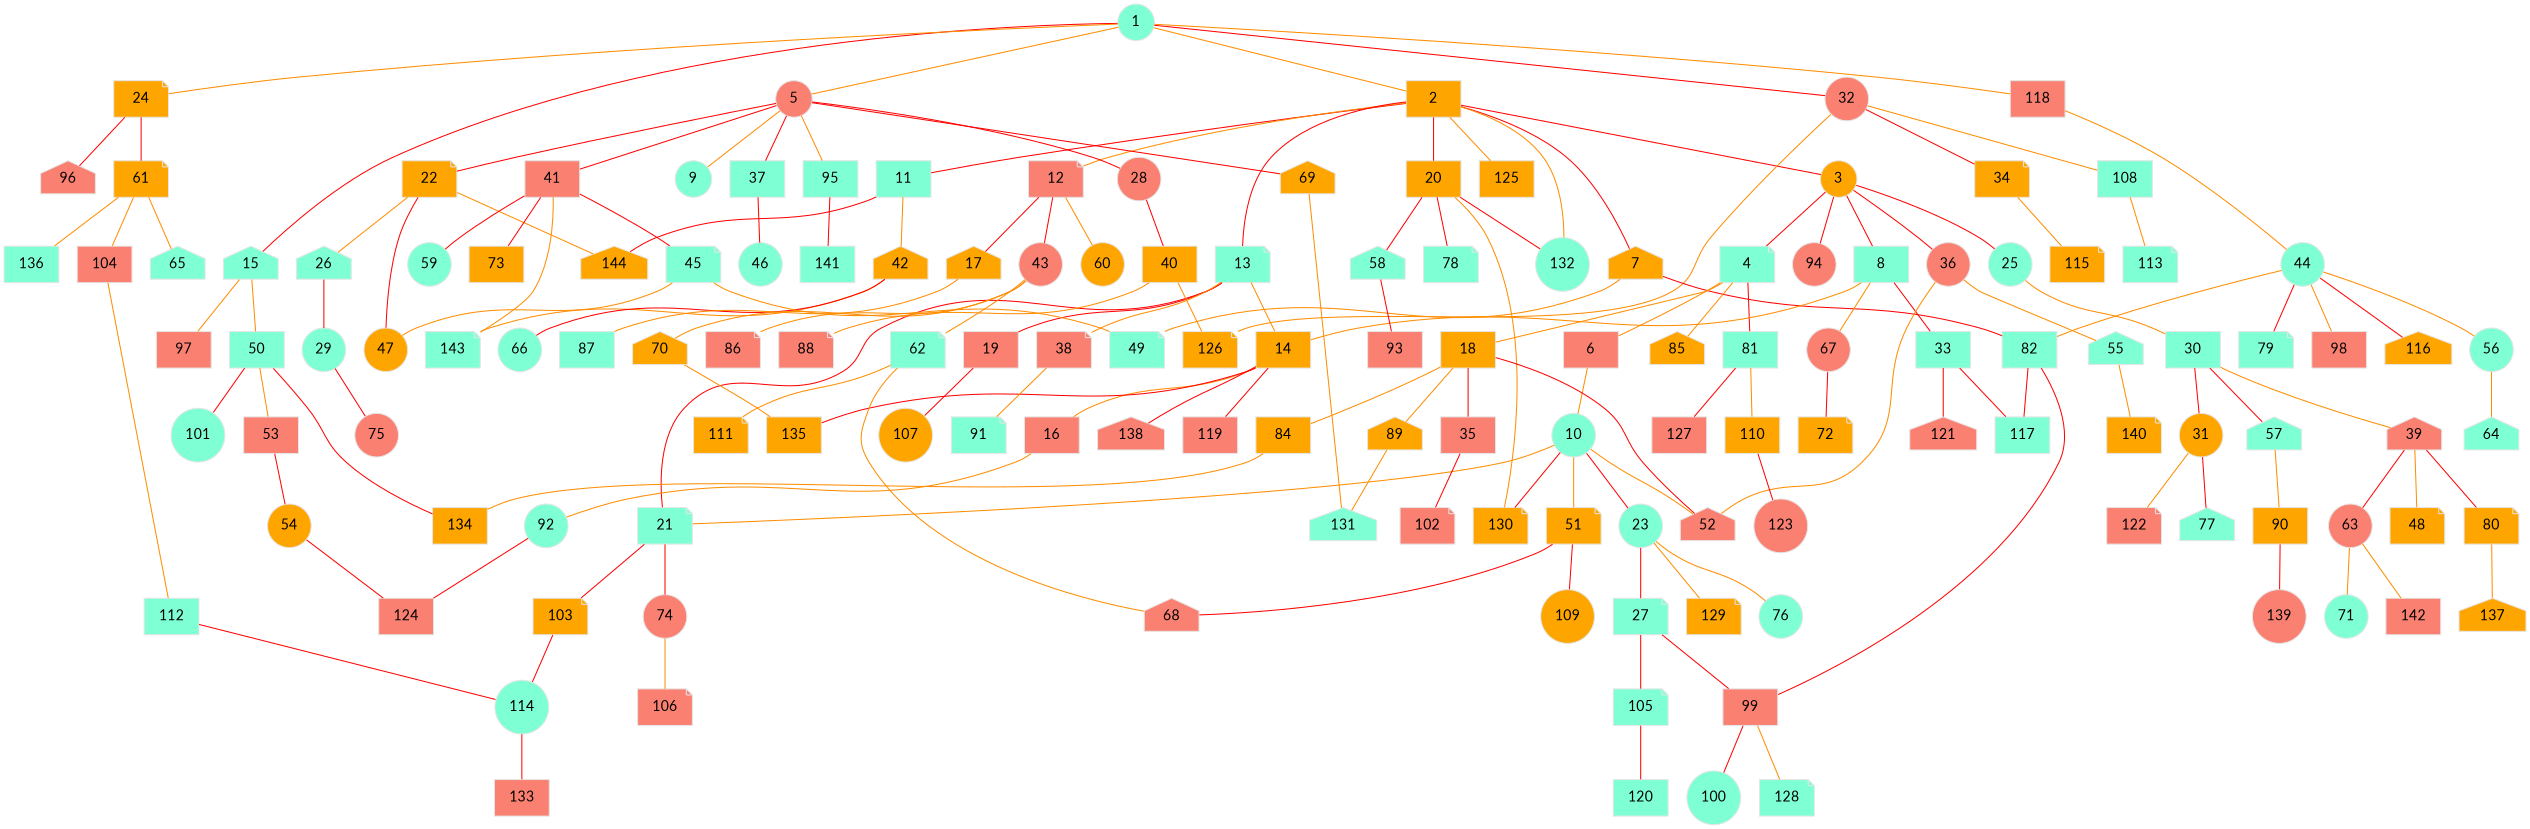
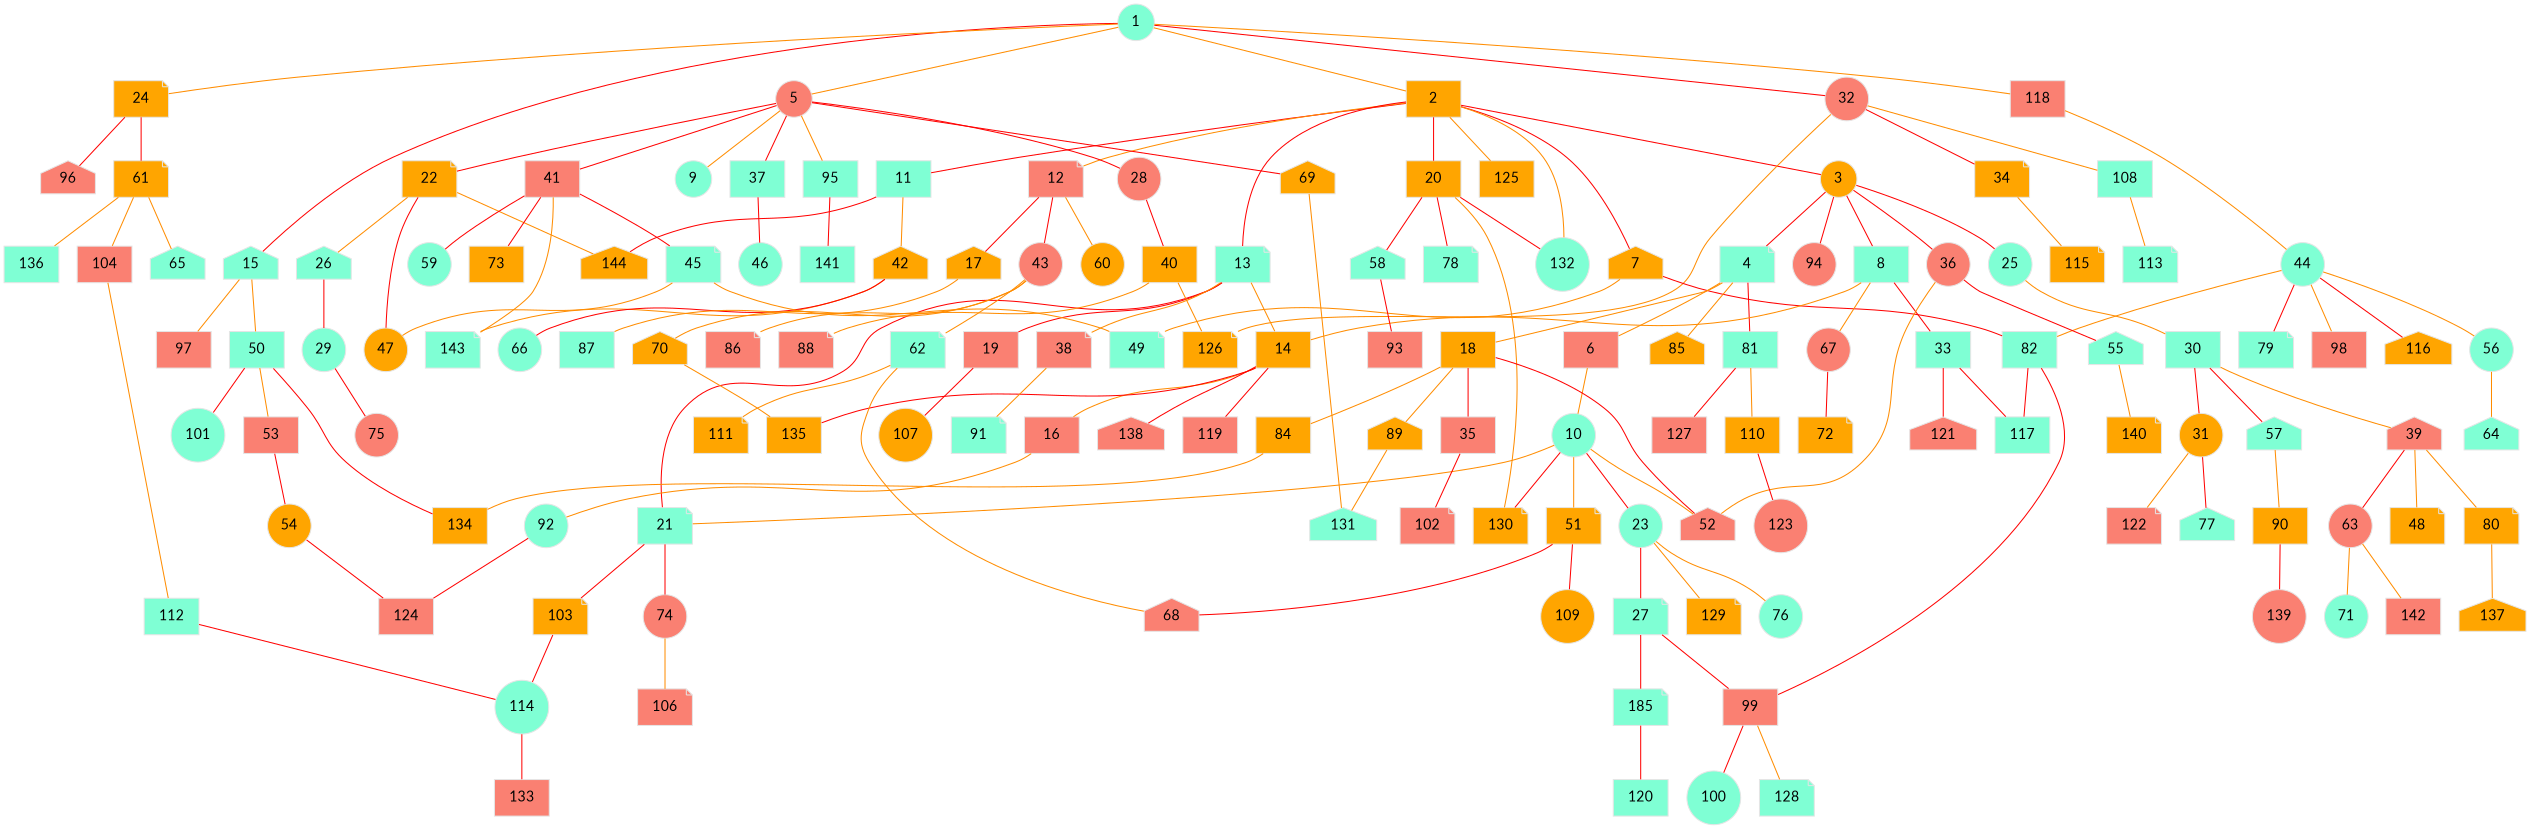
edge "36" -- "55": color darkorange -> red
edge "39" -- "80": color red -> darkorange
node "105": label "105" -> "185"
